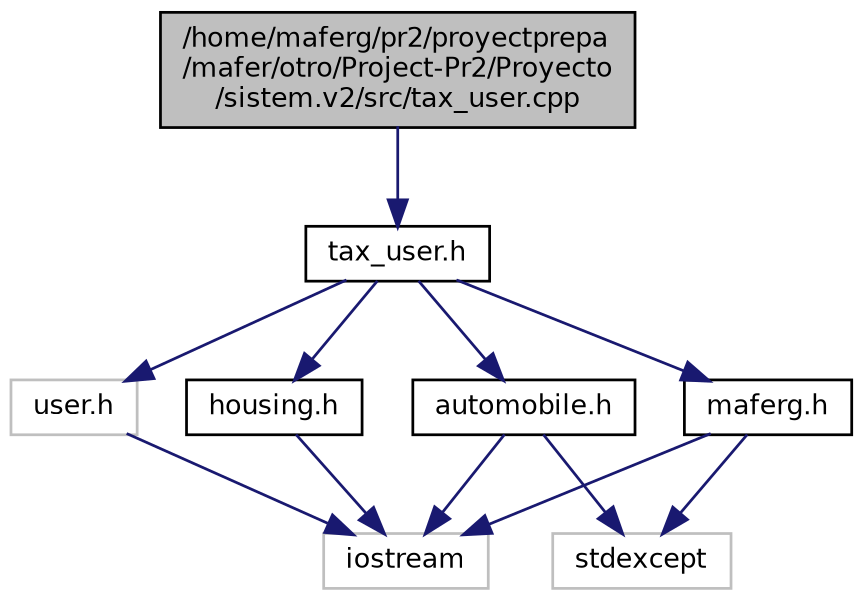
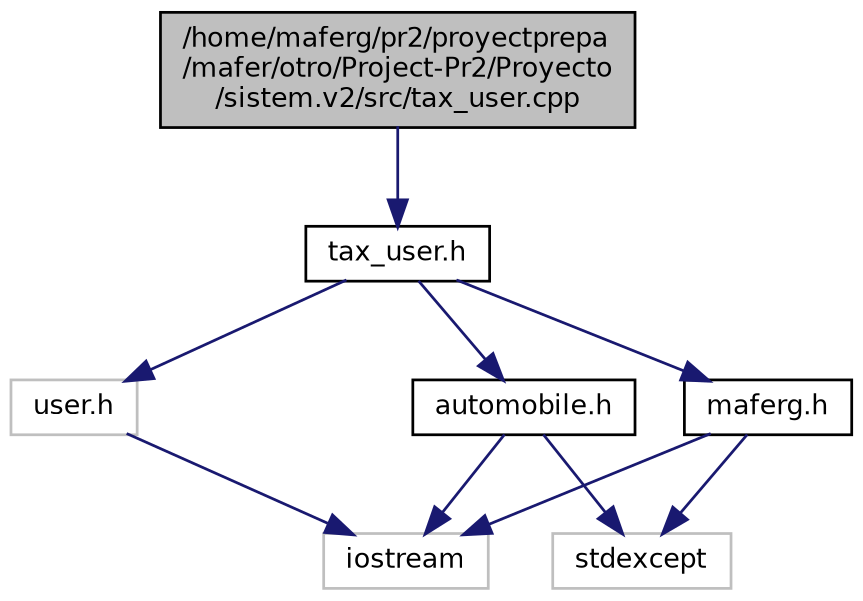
node "housing.h": removed
